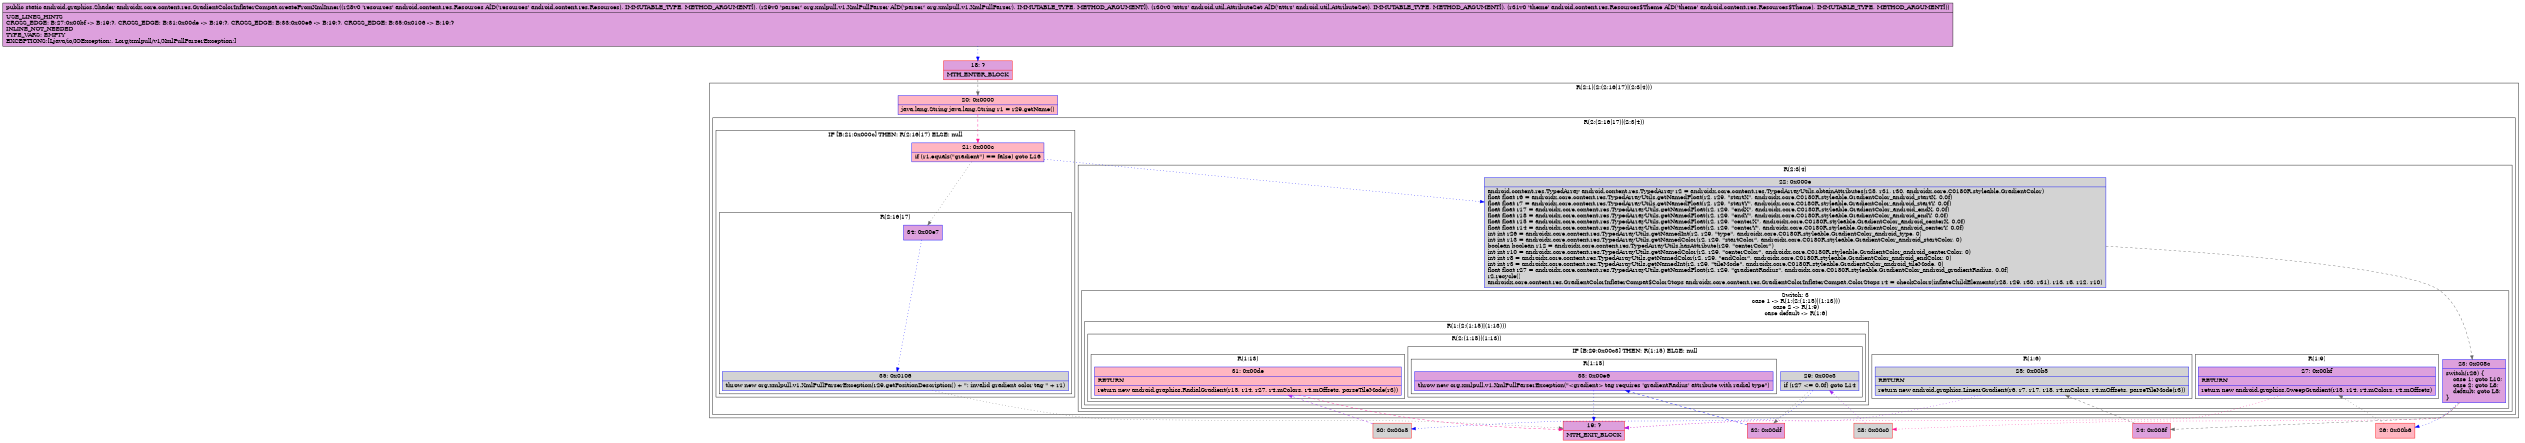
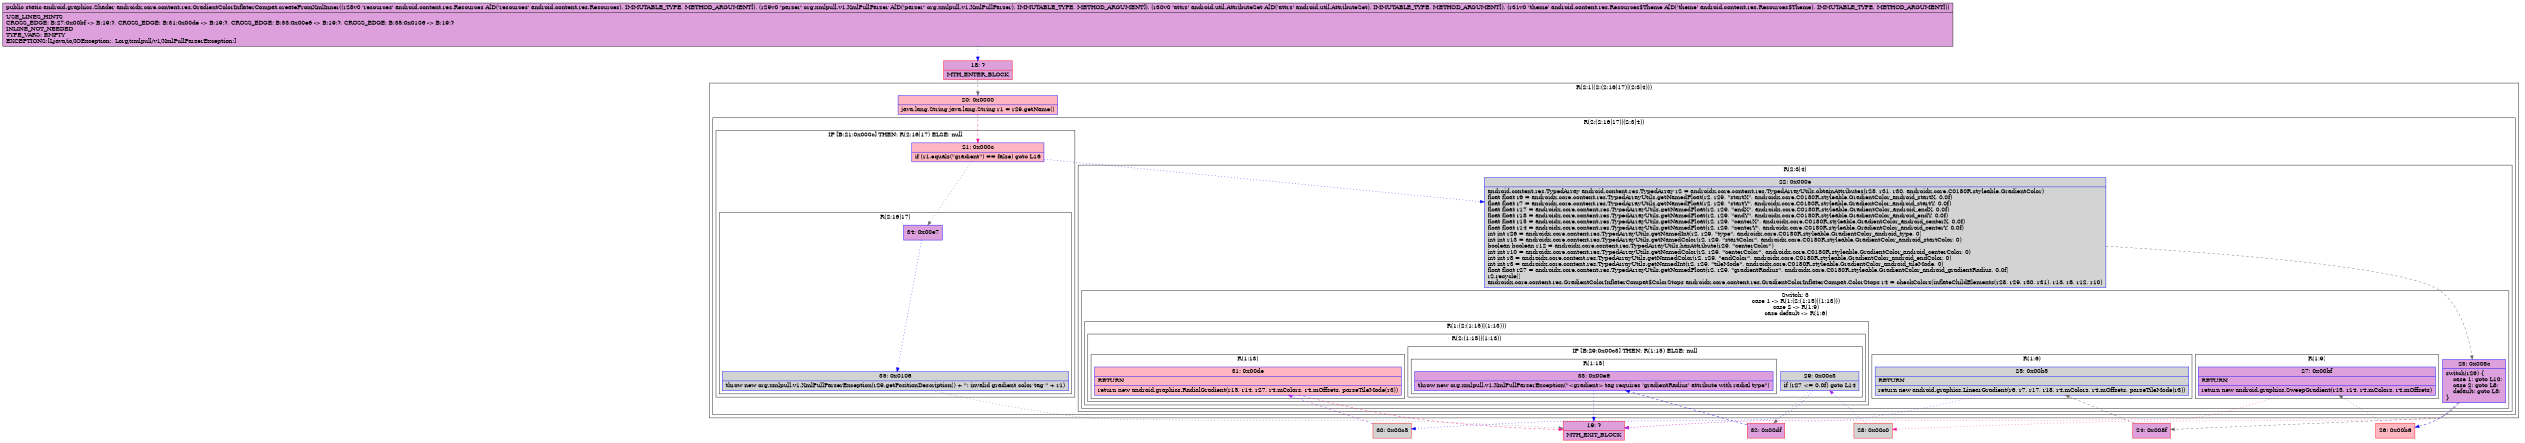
edge "23: 0x008c" -> "26: 0x00b6": style dotted -> dashed
